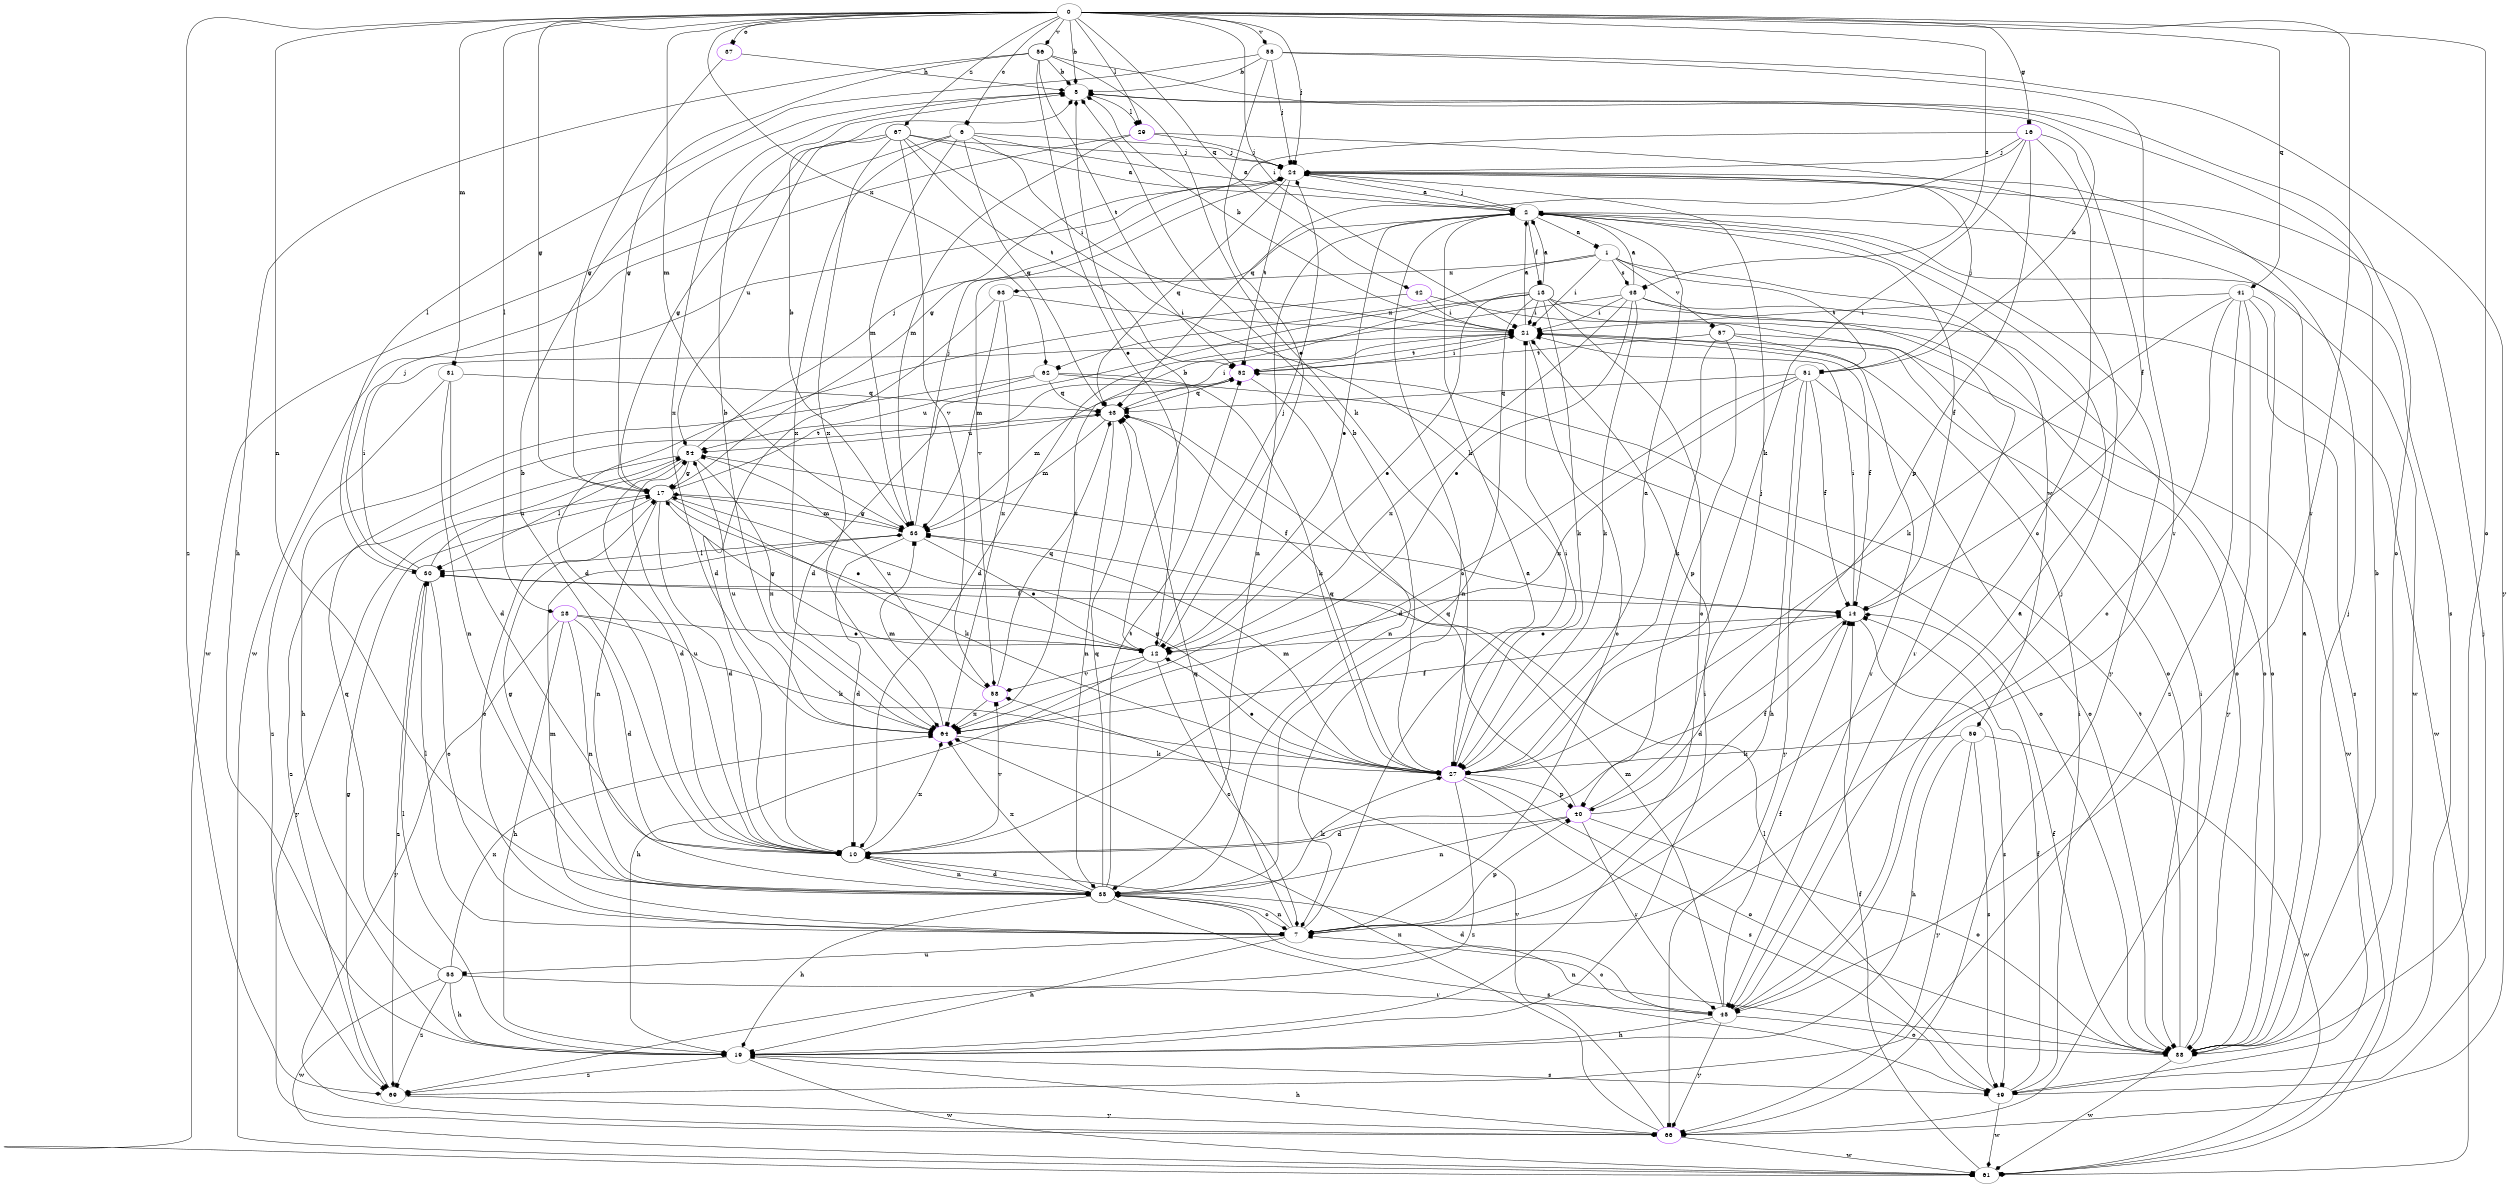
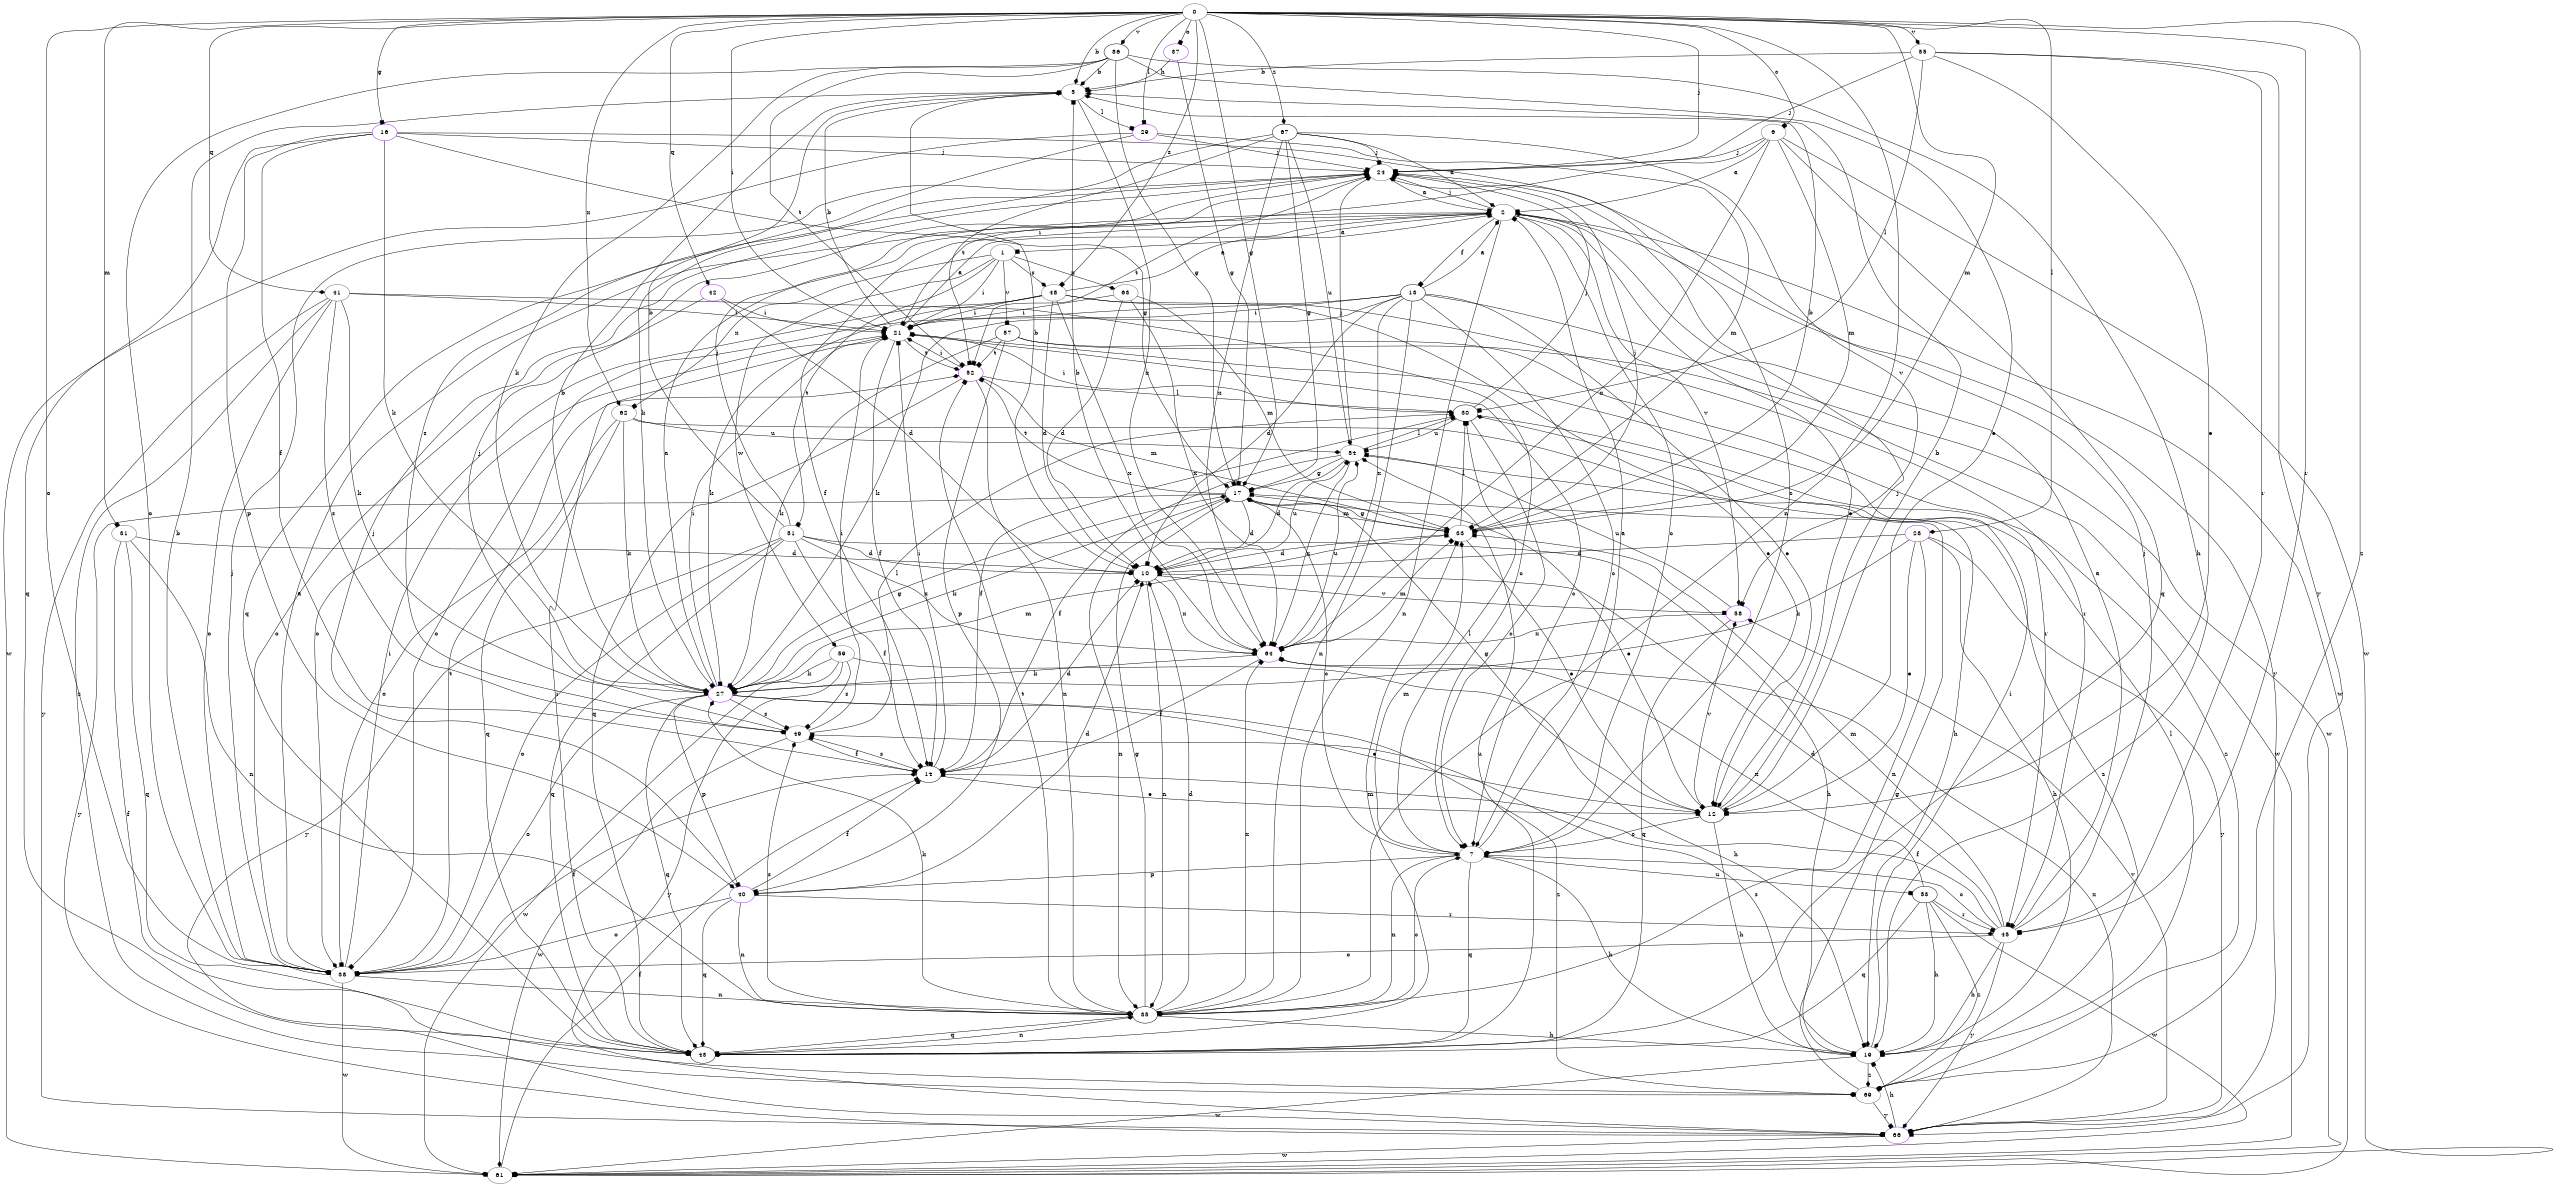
node "56": label "56" -> "86"
edge "52" -> "30": added, label "l"
edge "31" -> "69": label "z" -> "f"
